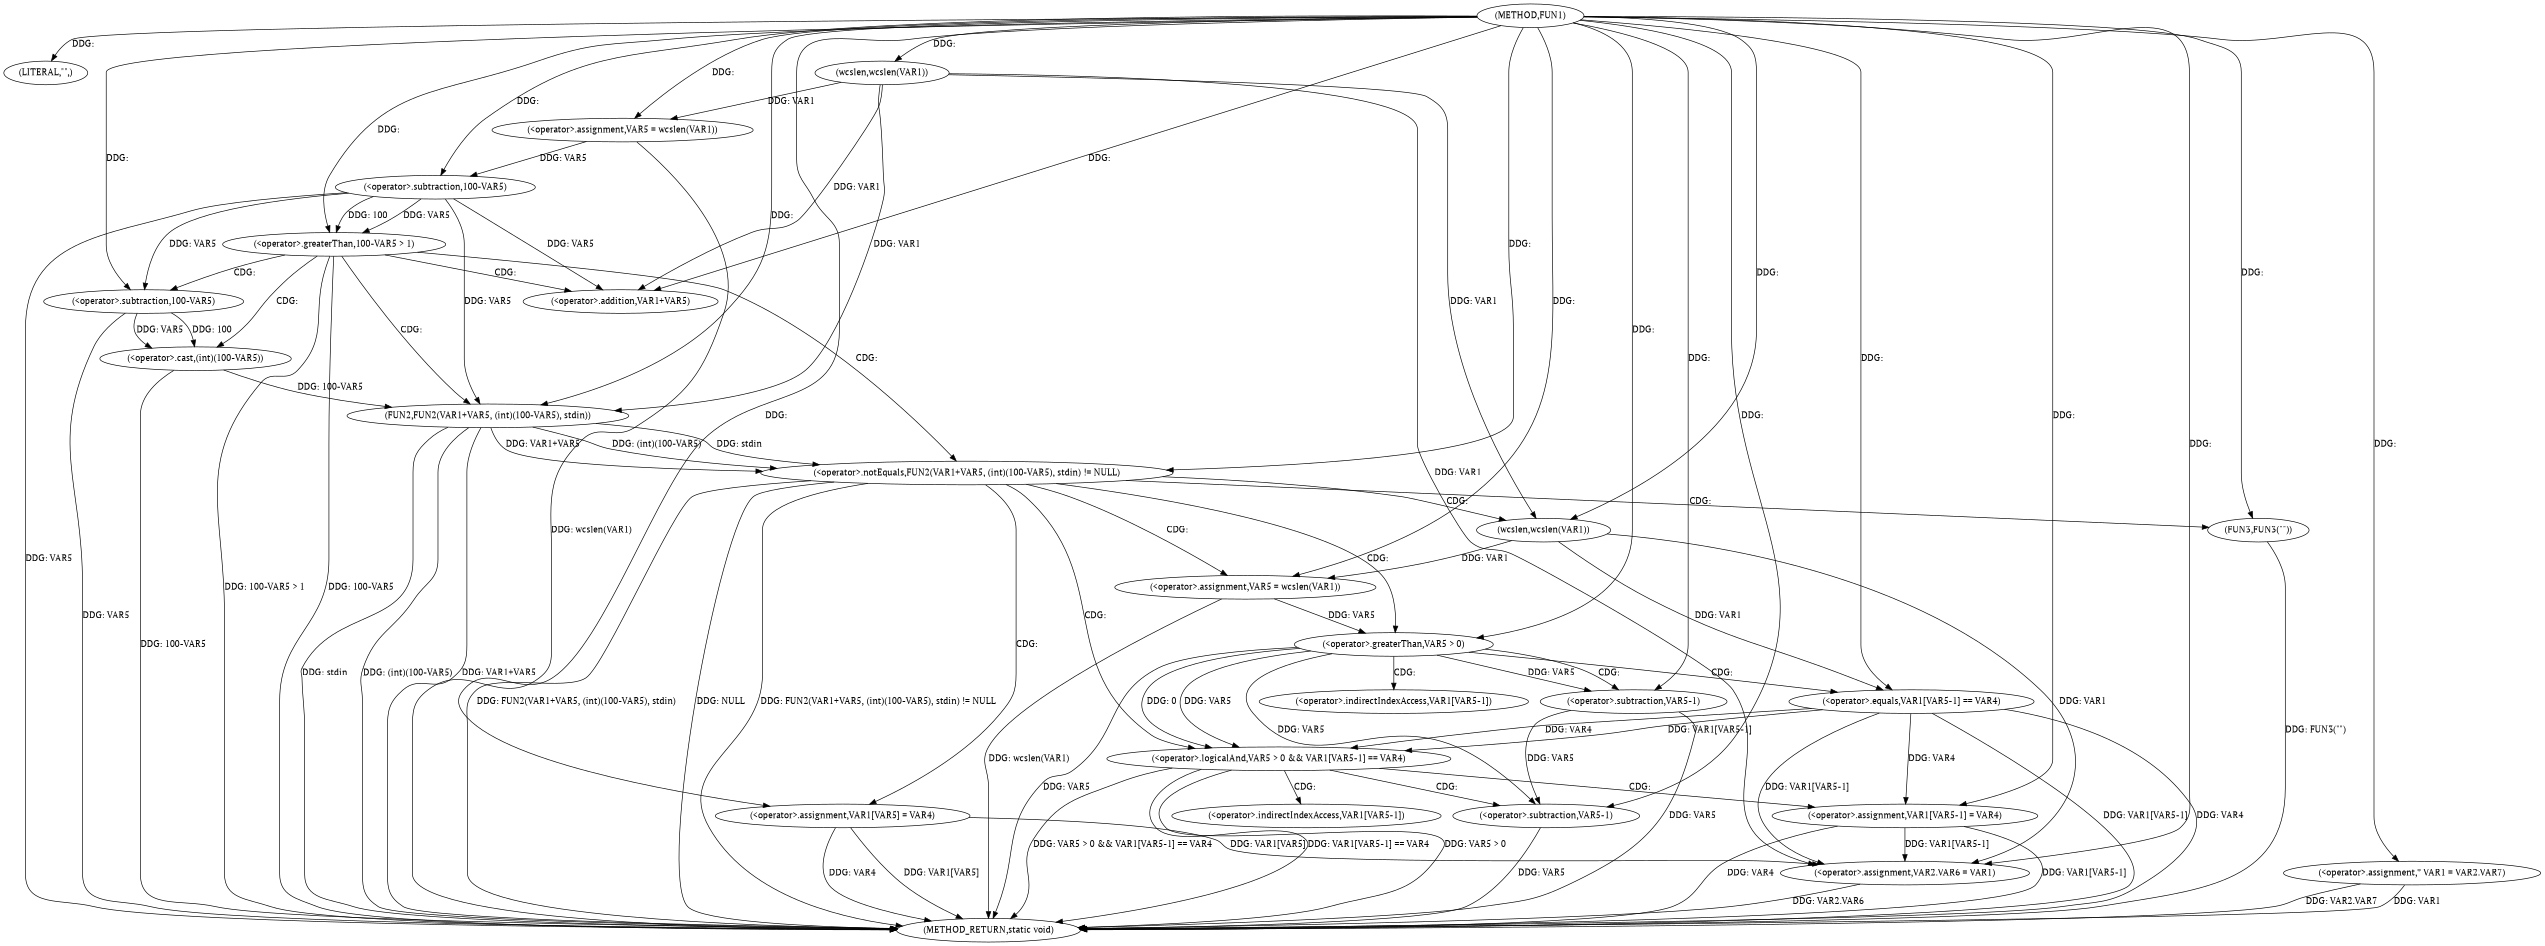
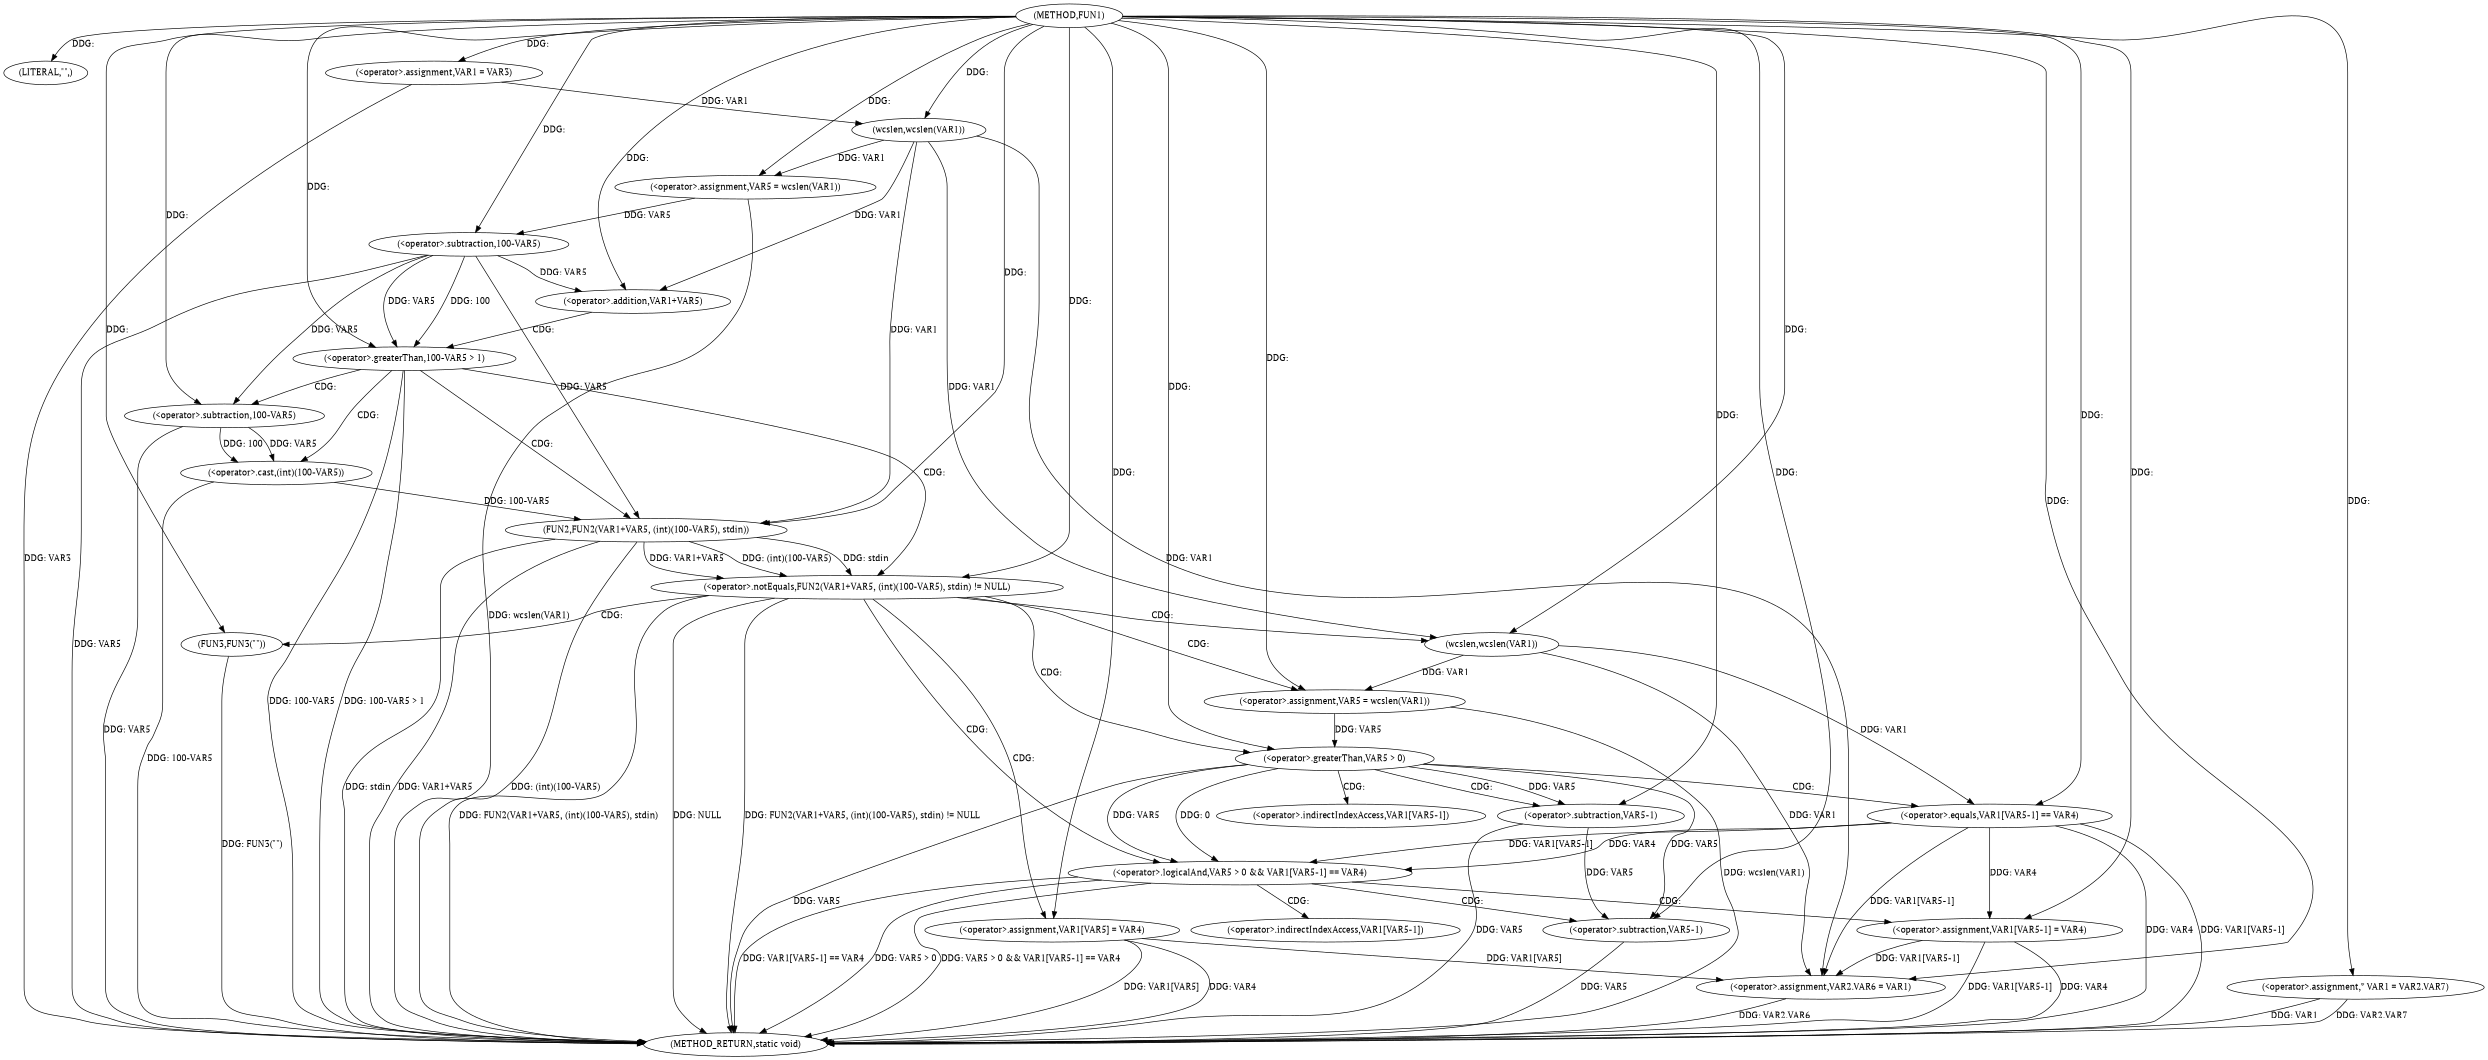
node "(<operator>.assignment,VAR1 = VAR3)": added
edge "(<operator>.greaterThan,100-VAR5 > 1)" -> "(<operator>.addition,VAR1+VAR5)": reversed
